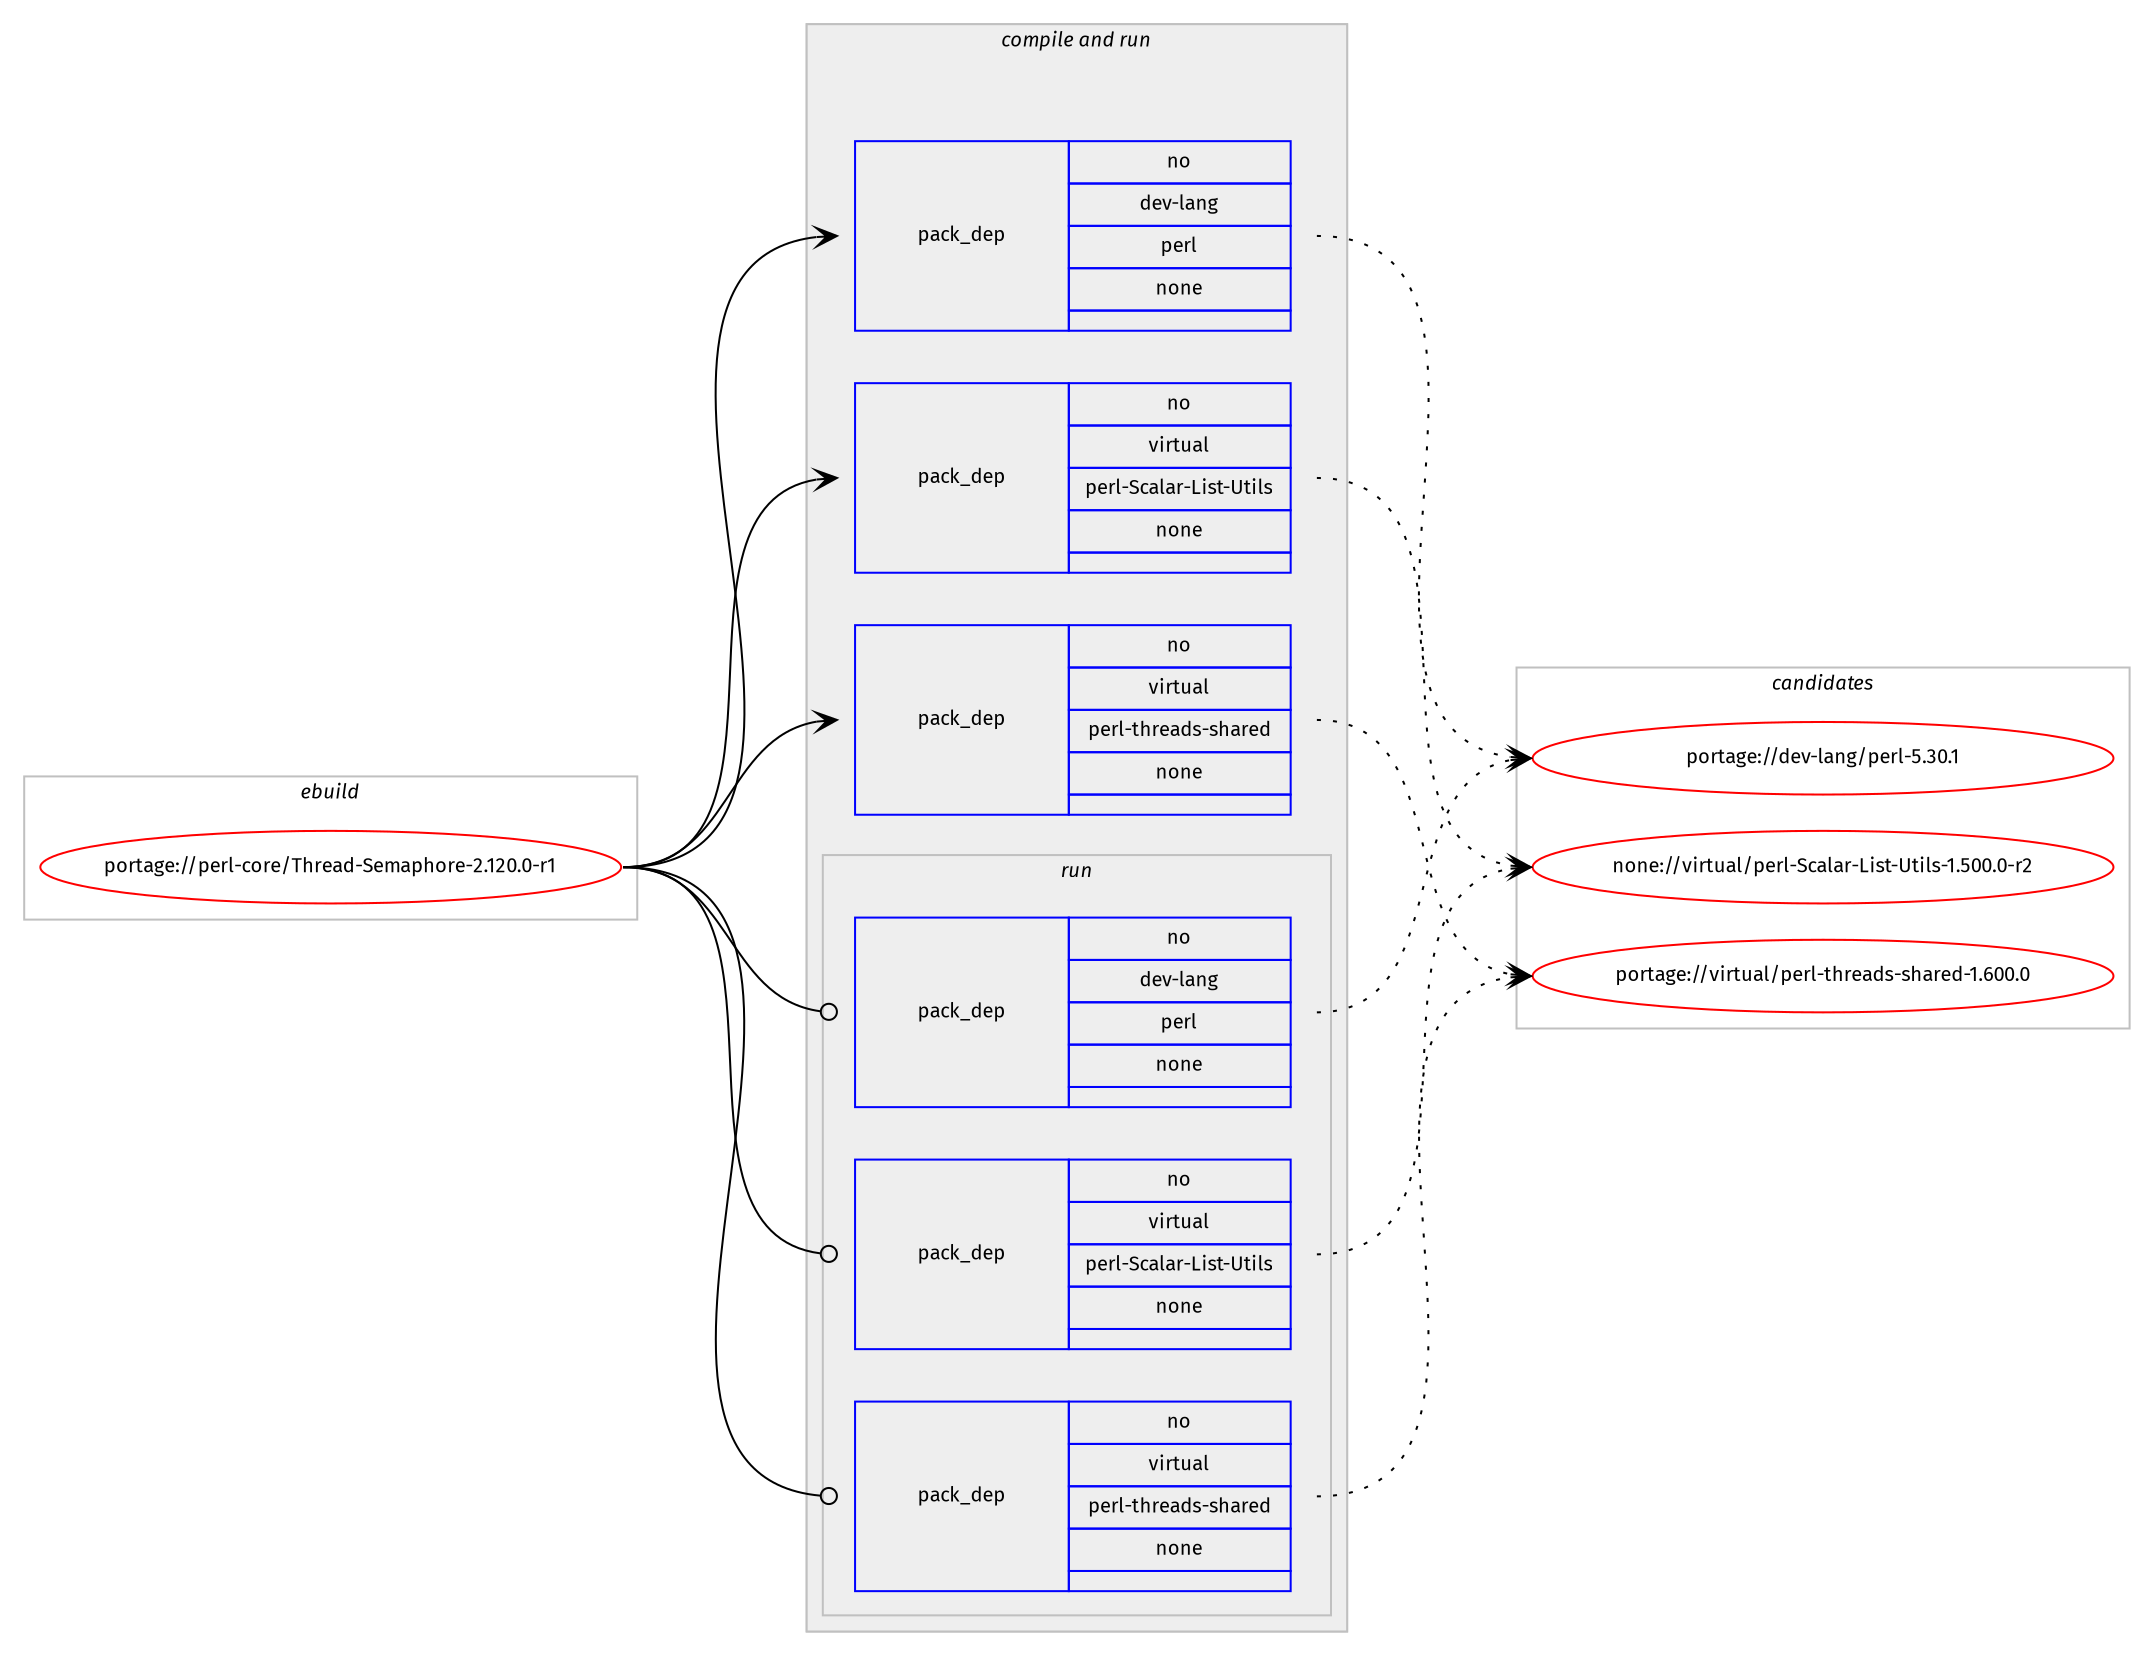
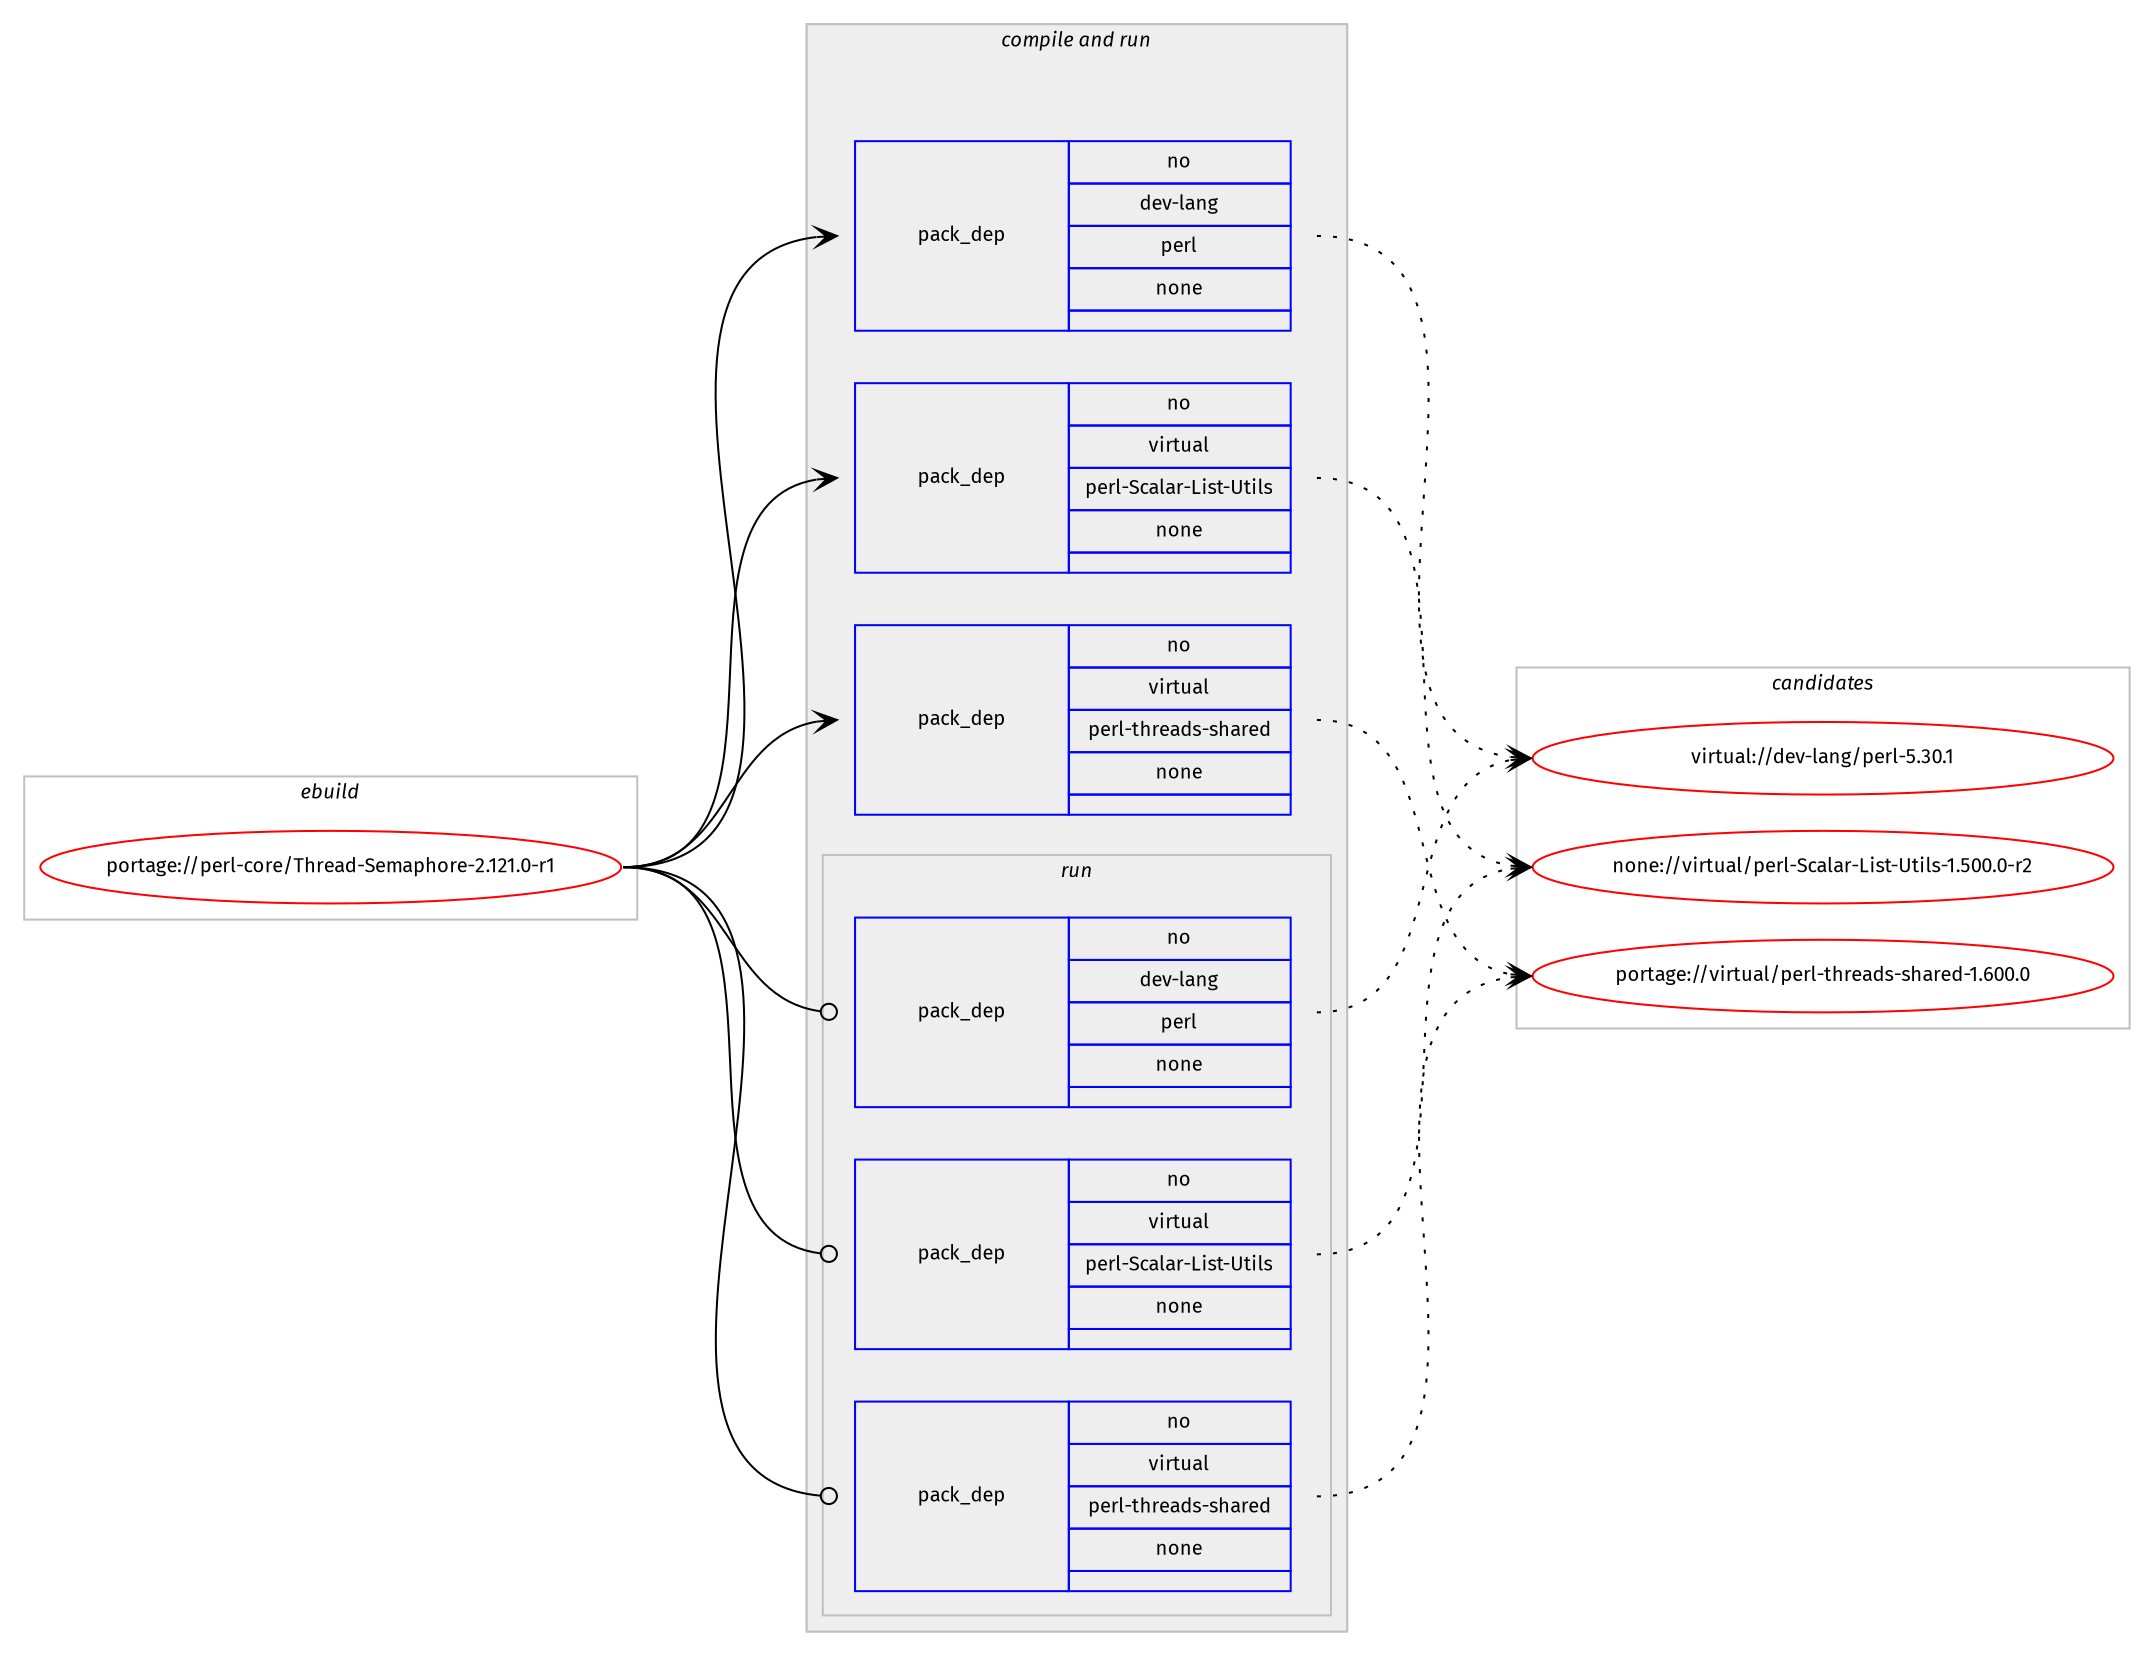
node "portage://dev-lang/perl-5.30.1": label "portage://dev-lang/perl-5.30.1" -> "virtual://dev-lang/perl-5.30.1"
node "portage://perl-core/Thread-Semaphore-2.120.0-r1": label "portage://perl-core/Thread-Semaphore-2.120.0-r1" -> "portage://perl-core/Thread-Semaphore-2.121.0-r1"
